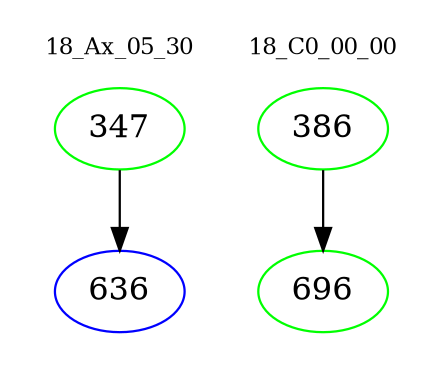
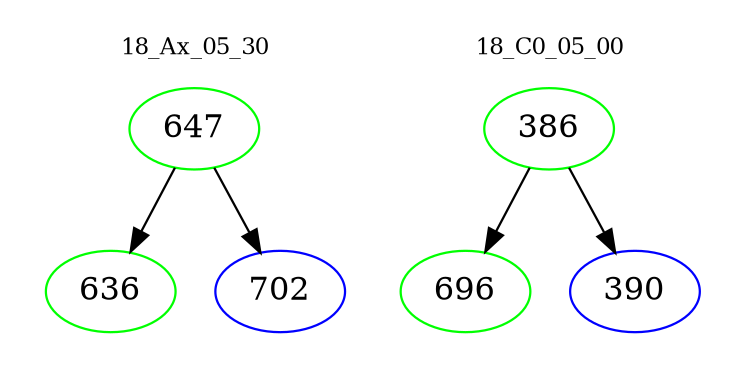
cluster "18_C0_00_00": label "18_C0_00_00" -> "18_C0_05_00"
node "347": label "347" -> "647"
node "636": color blue -> green
node "702": added
node "390": added
